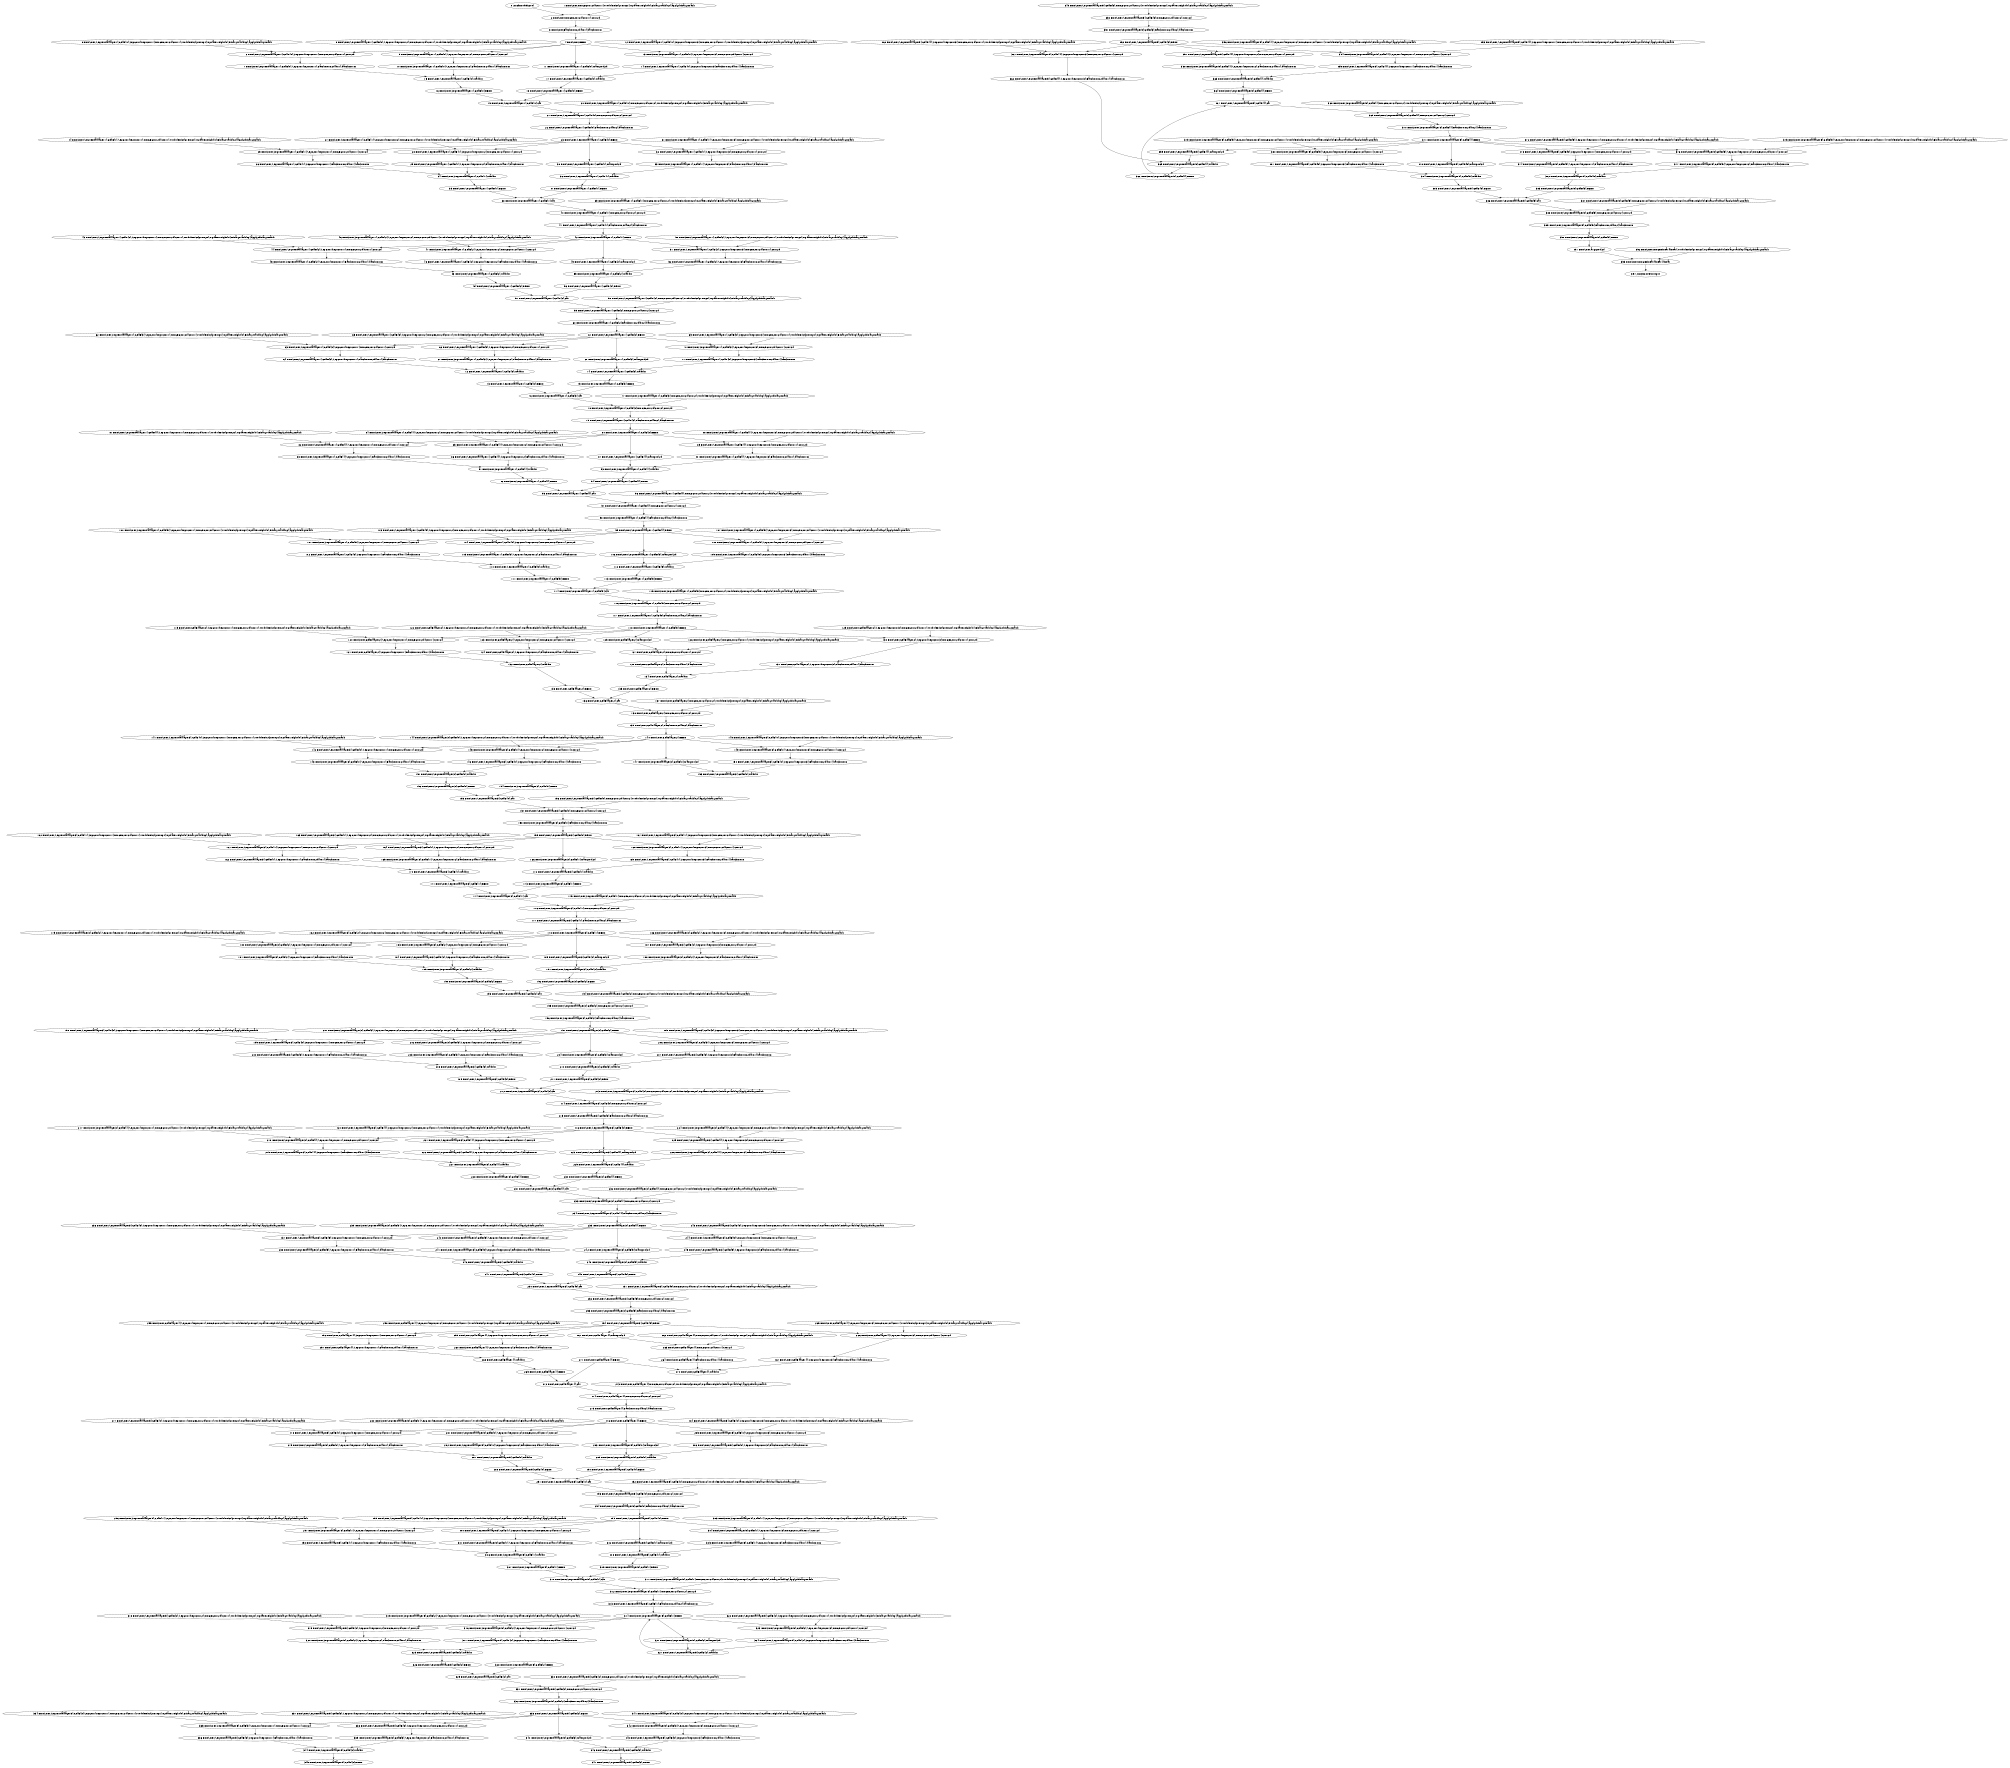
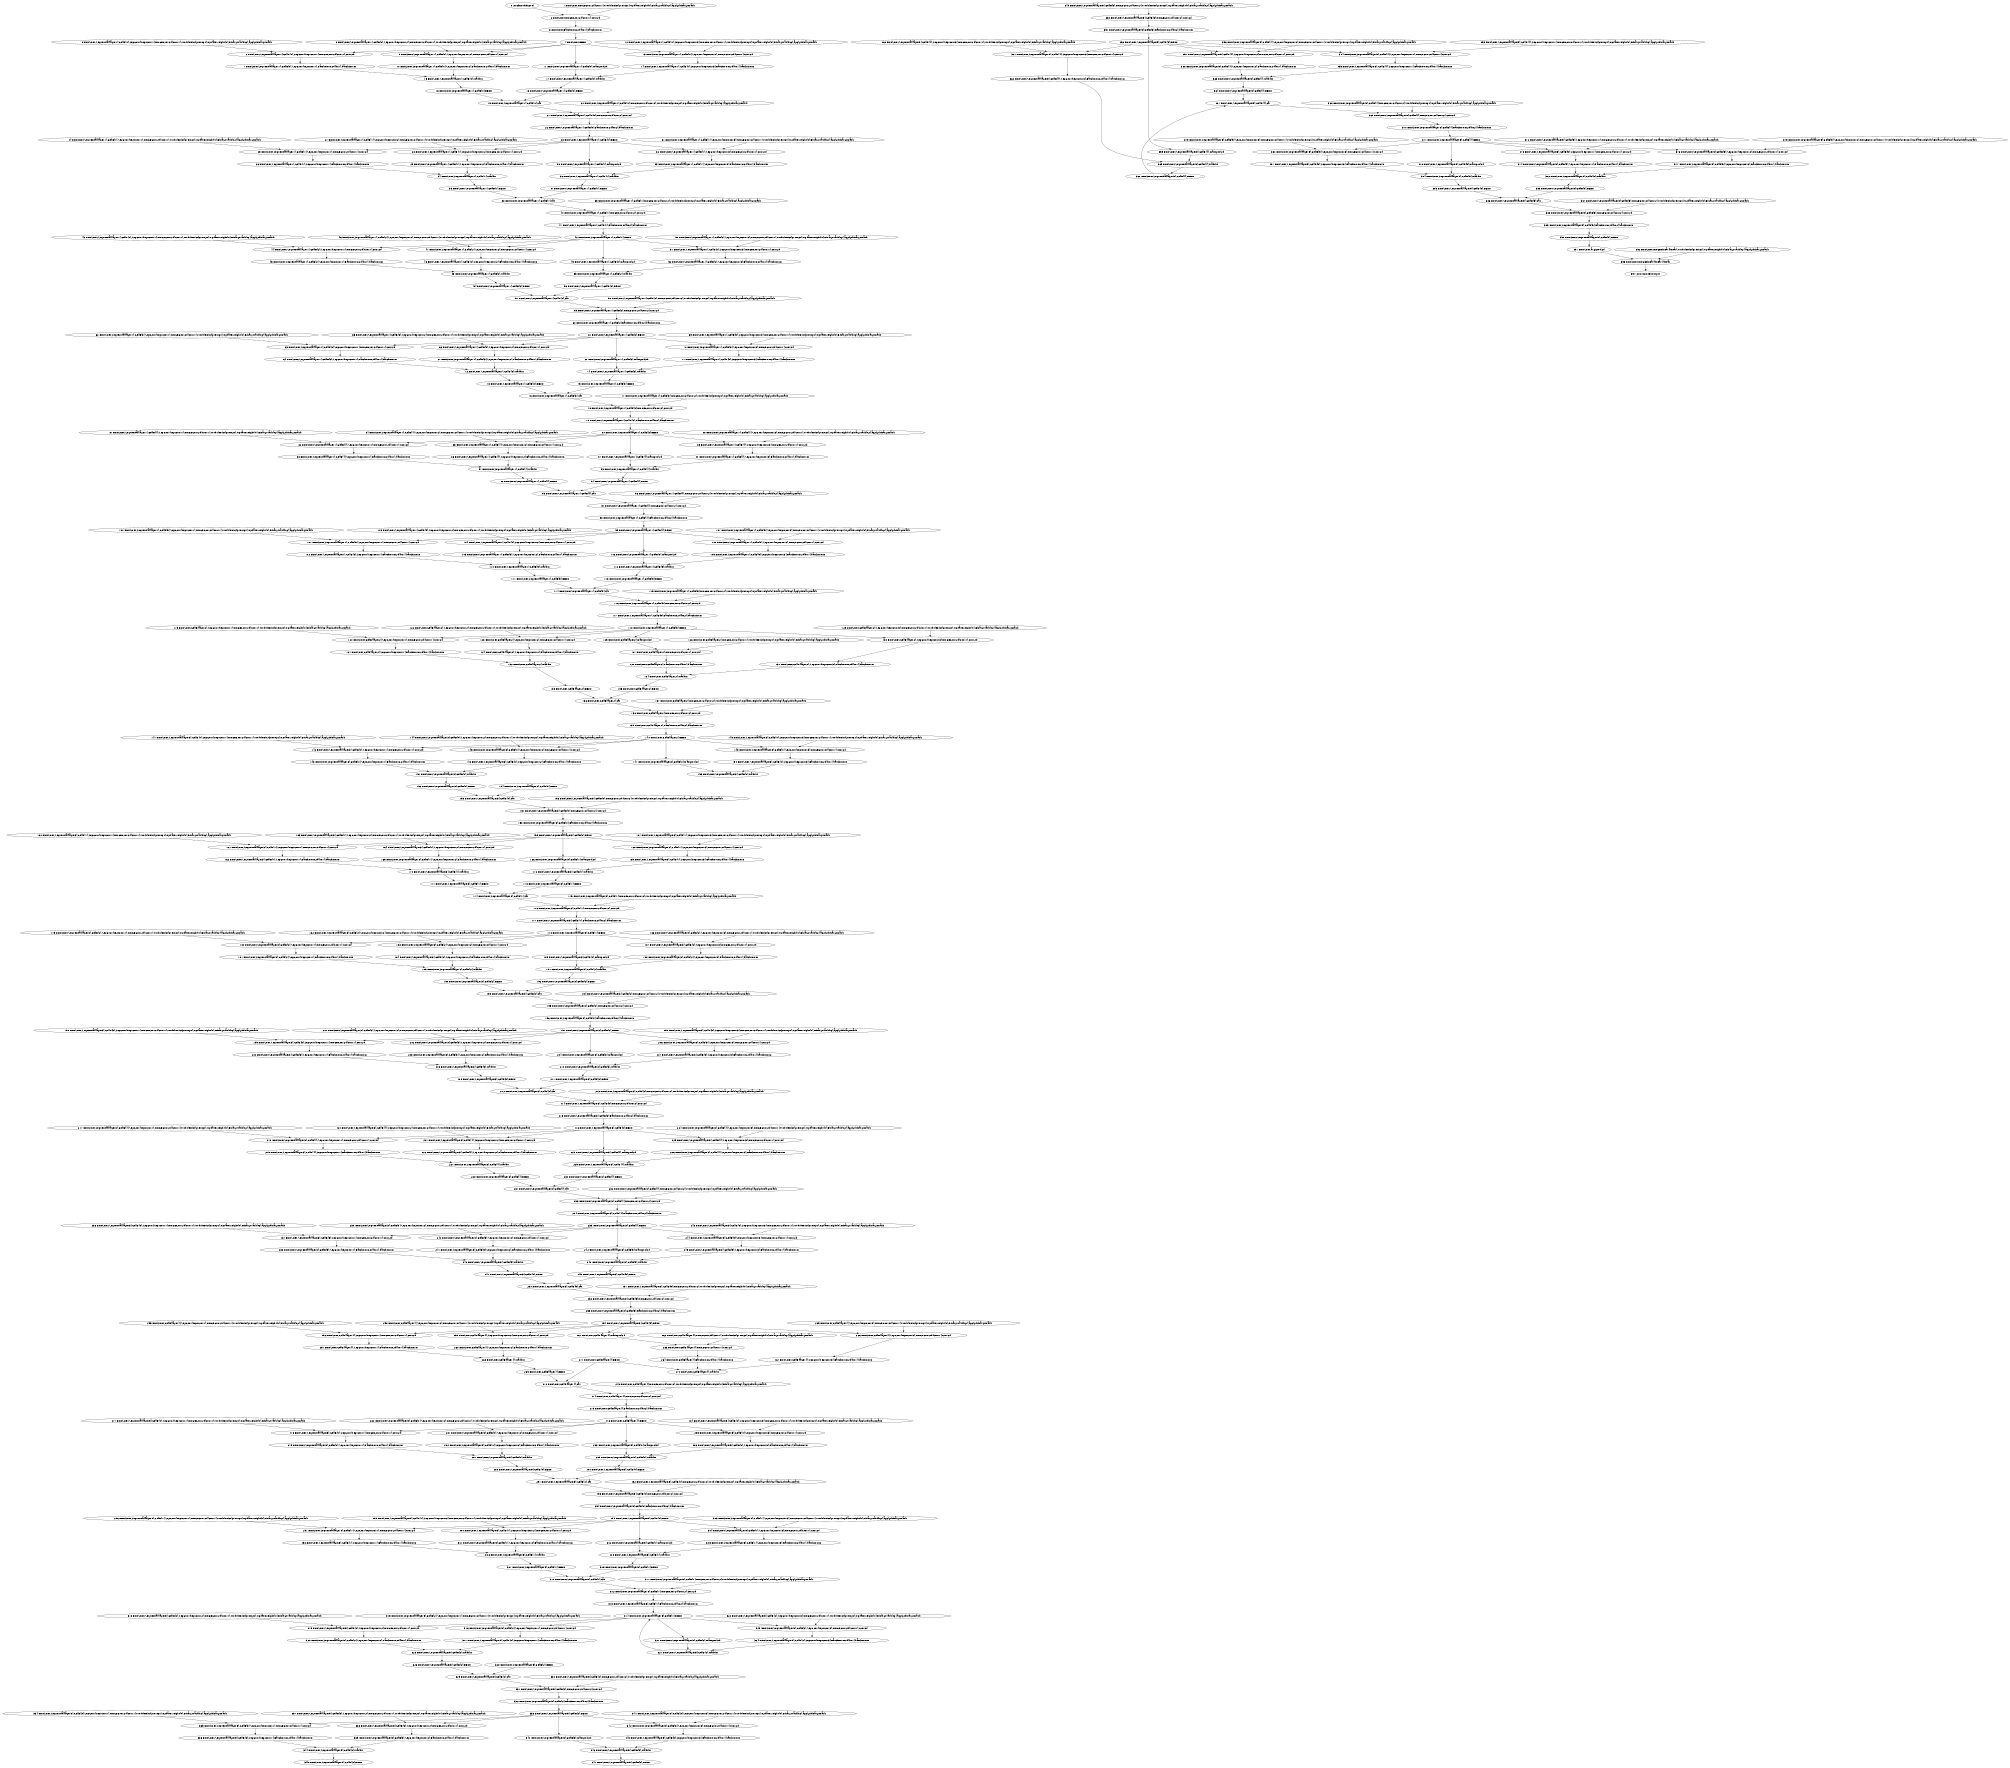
edge "371 PNASNet/Sequential[layer5]/CellB[4]/RELU" -> "359 PNASNet/Sequential[layer5]/CellB[4]/max_pool2d": now "352 PNASNet/Sequential[layer5]/CellB[3]/RELU" -> "359 PNASNet/Sequential[layer5]/CellB[4]/max_pool2d"
node "394 /nncf_model_output": label "394 /nncf_model_output" -> "394 /conv_model_output"
edge "72 PNASNet/Sequential[layer1]/CellB[3]/__add__" -> "73 PNASNet/Sequential[layer1]/CellB[3]/RELU": added
